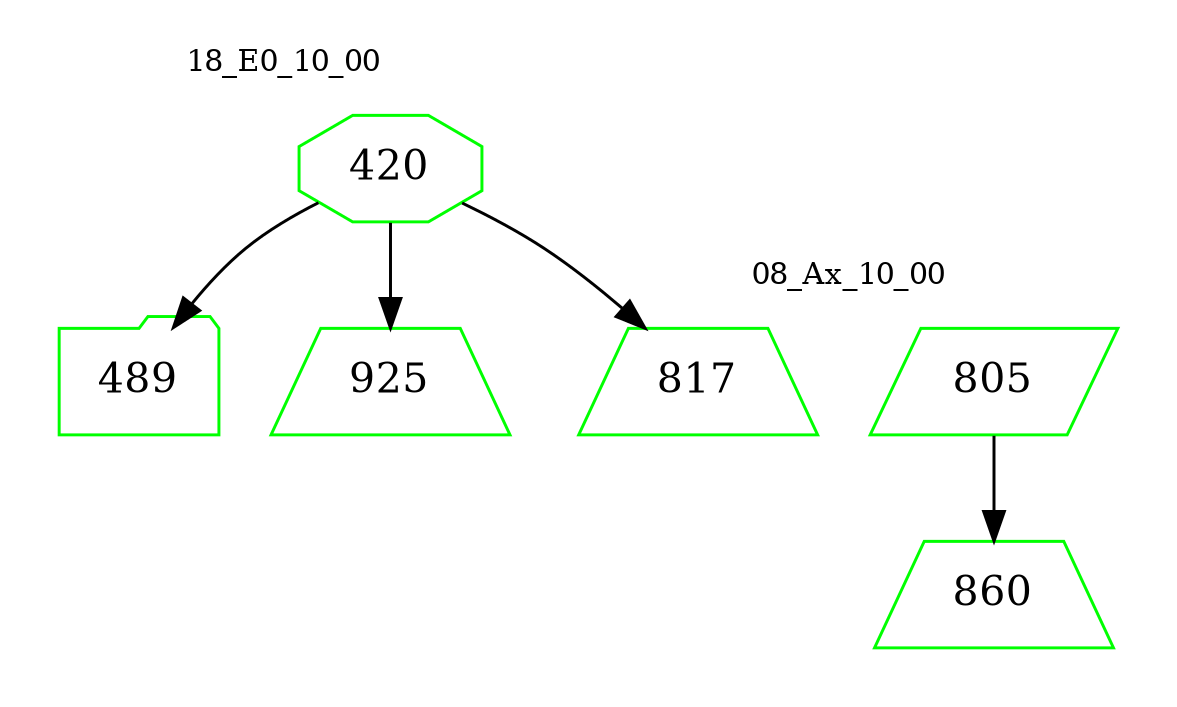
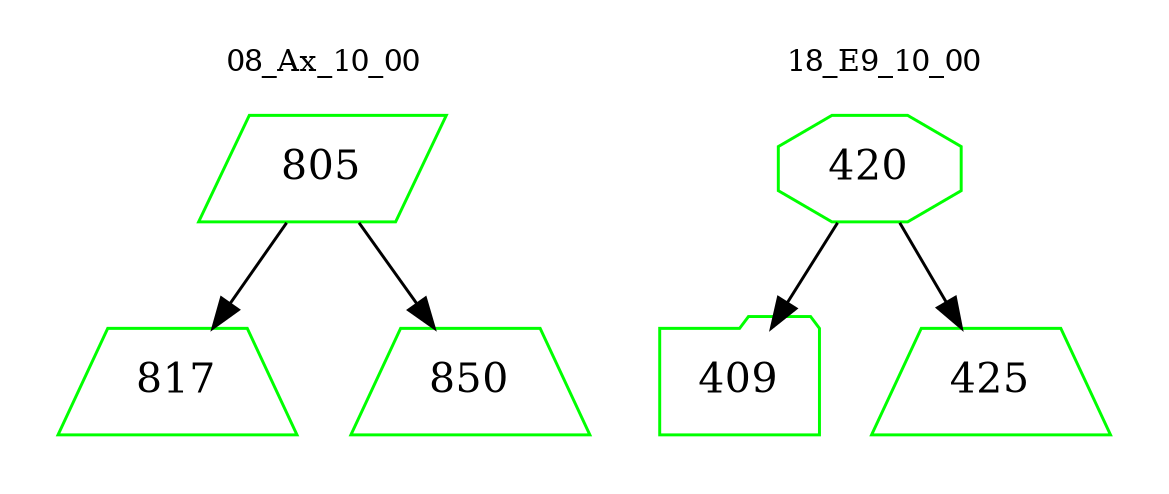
cluster "18_E0_10_00": label "18_E0_10_00" -> "18_E9_10_00"
edge "420" -> "817": now "805" -> "817"
node "489": label "489" -> "409"
node "925": label "925" -> "425"
node "860": label "860" -> "850"
